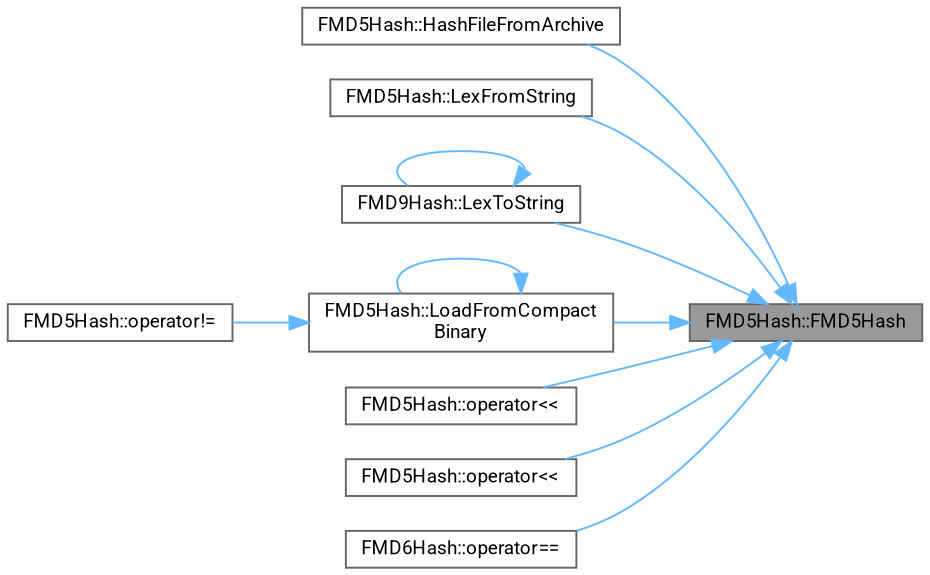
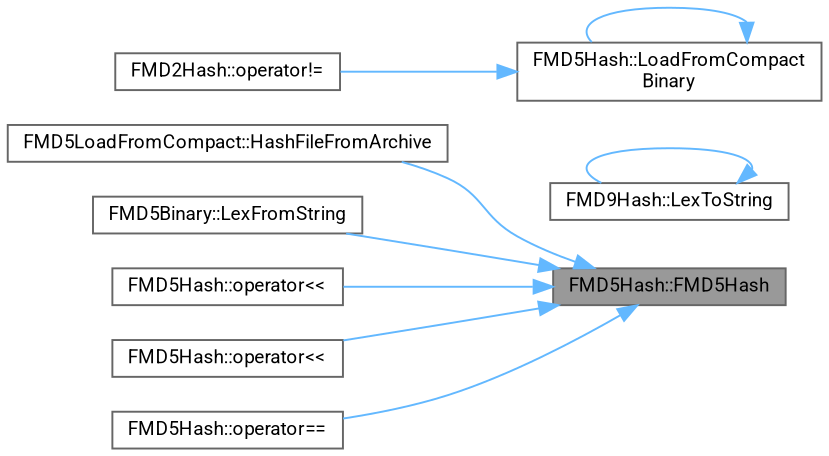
node "FMD5Hash::HashFileFromArchive": label "FMD5Hash::HashFileFromArchive" -> "FMD5LoadFromCompact::HashFileFromArchive"
node "FMD5Hash::LexFromString": label "FMD5Hash::LexFromString" -> "FMD5Binary::LexFromString"
edge "FMD9Hash::LexToString" -> "FMD5Hash::FMD5Hash": removed
node "FMD5Hash::operator!=": label "FMD5Hash::operator!=" -> "FMD2Hash::operator!="
edge "FMD5Hash::LoadFromCompact Binary" -> "FMD5Hash::FMD5Hash": removed
node "FMD6Hash::operator==": label "FMD6Hash::operator==" -> "FMD5Hash::operator=="
